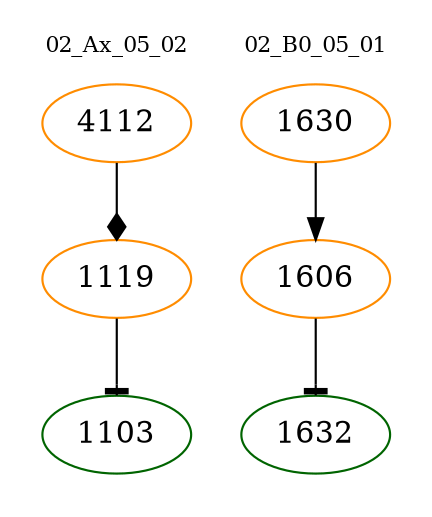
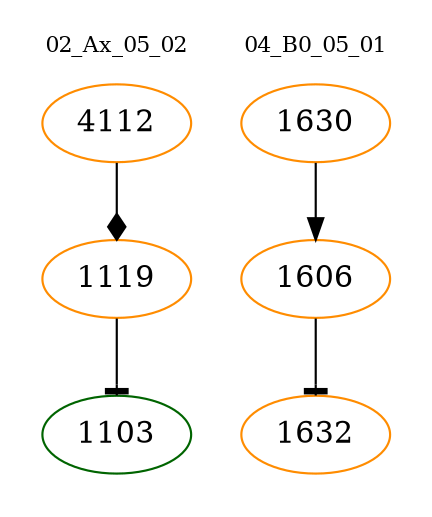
cluster "02_B0_05_01": label "02_B0_05_01" -> "04_B0_05_01"
node "1632": color darkgreen -> darkorange
